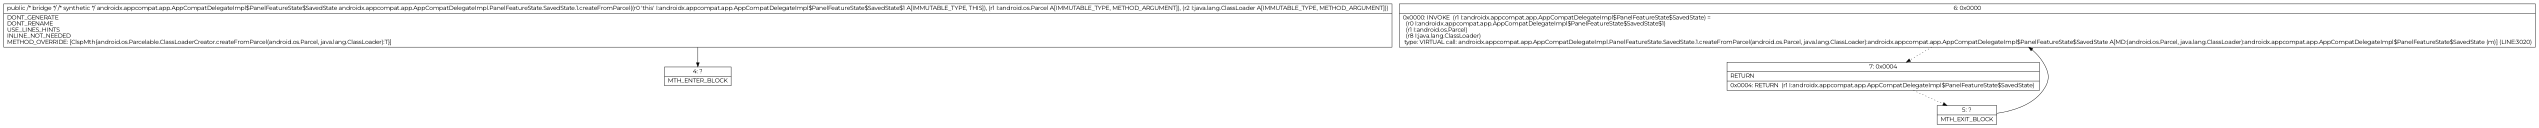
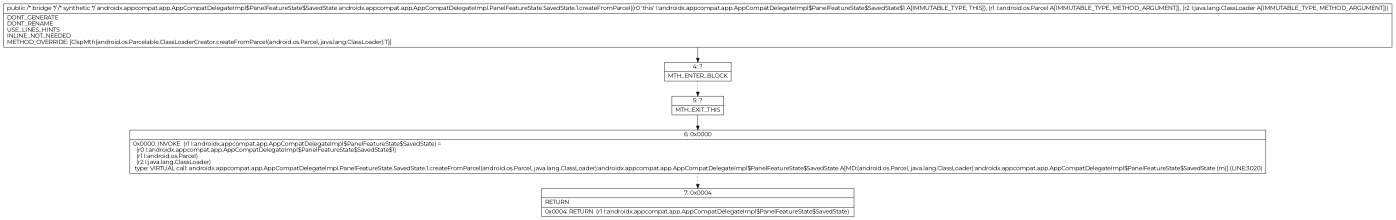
node "6: 0x0000": text "(r8 I:java.lang.ClassLoader)" -> "(r2 I:java.lang.ClassLoader)"
edge "7: 0x0004" -> "5: ?": now "4: ?" -> "5: ?"
node "5: ?": text "MTH_EXIT_BLOCK" -> "MTH_EXIT_THIS"
